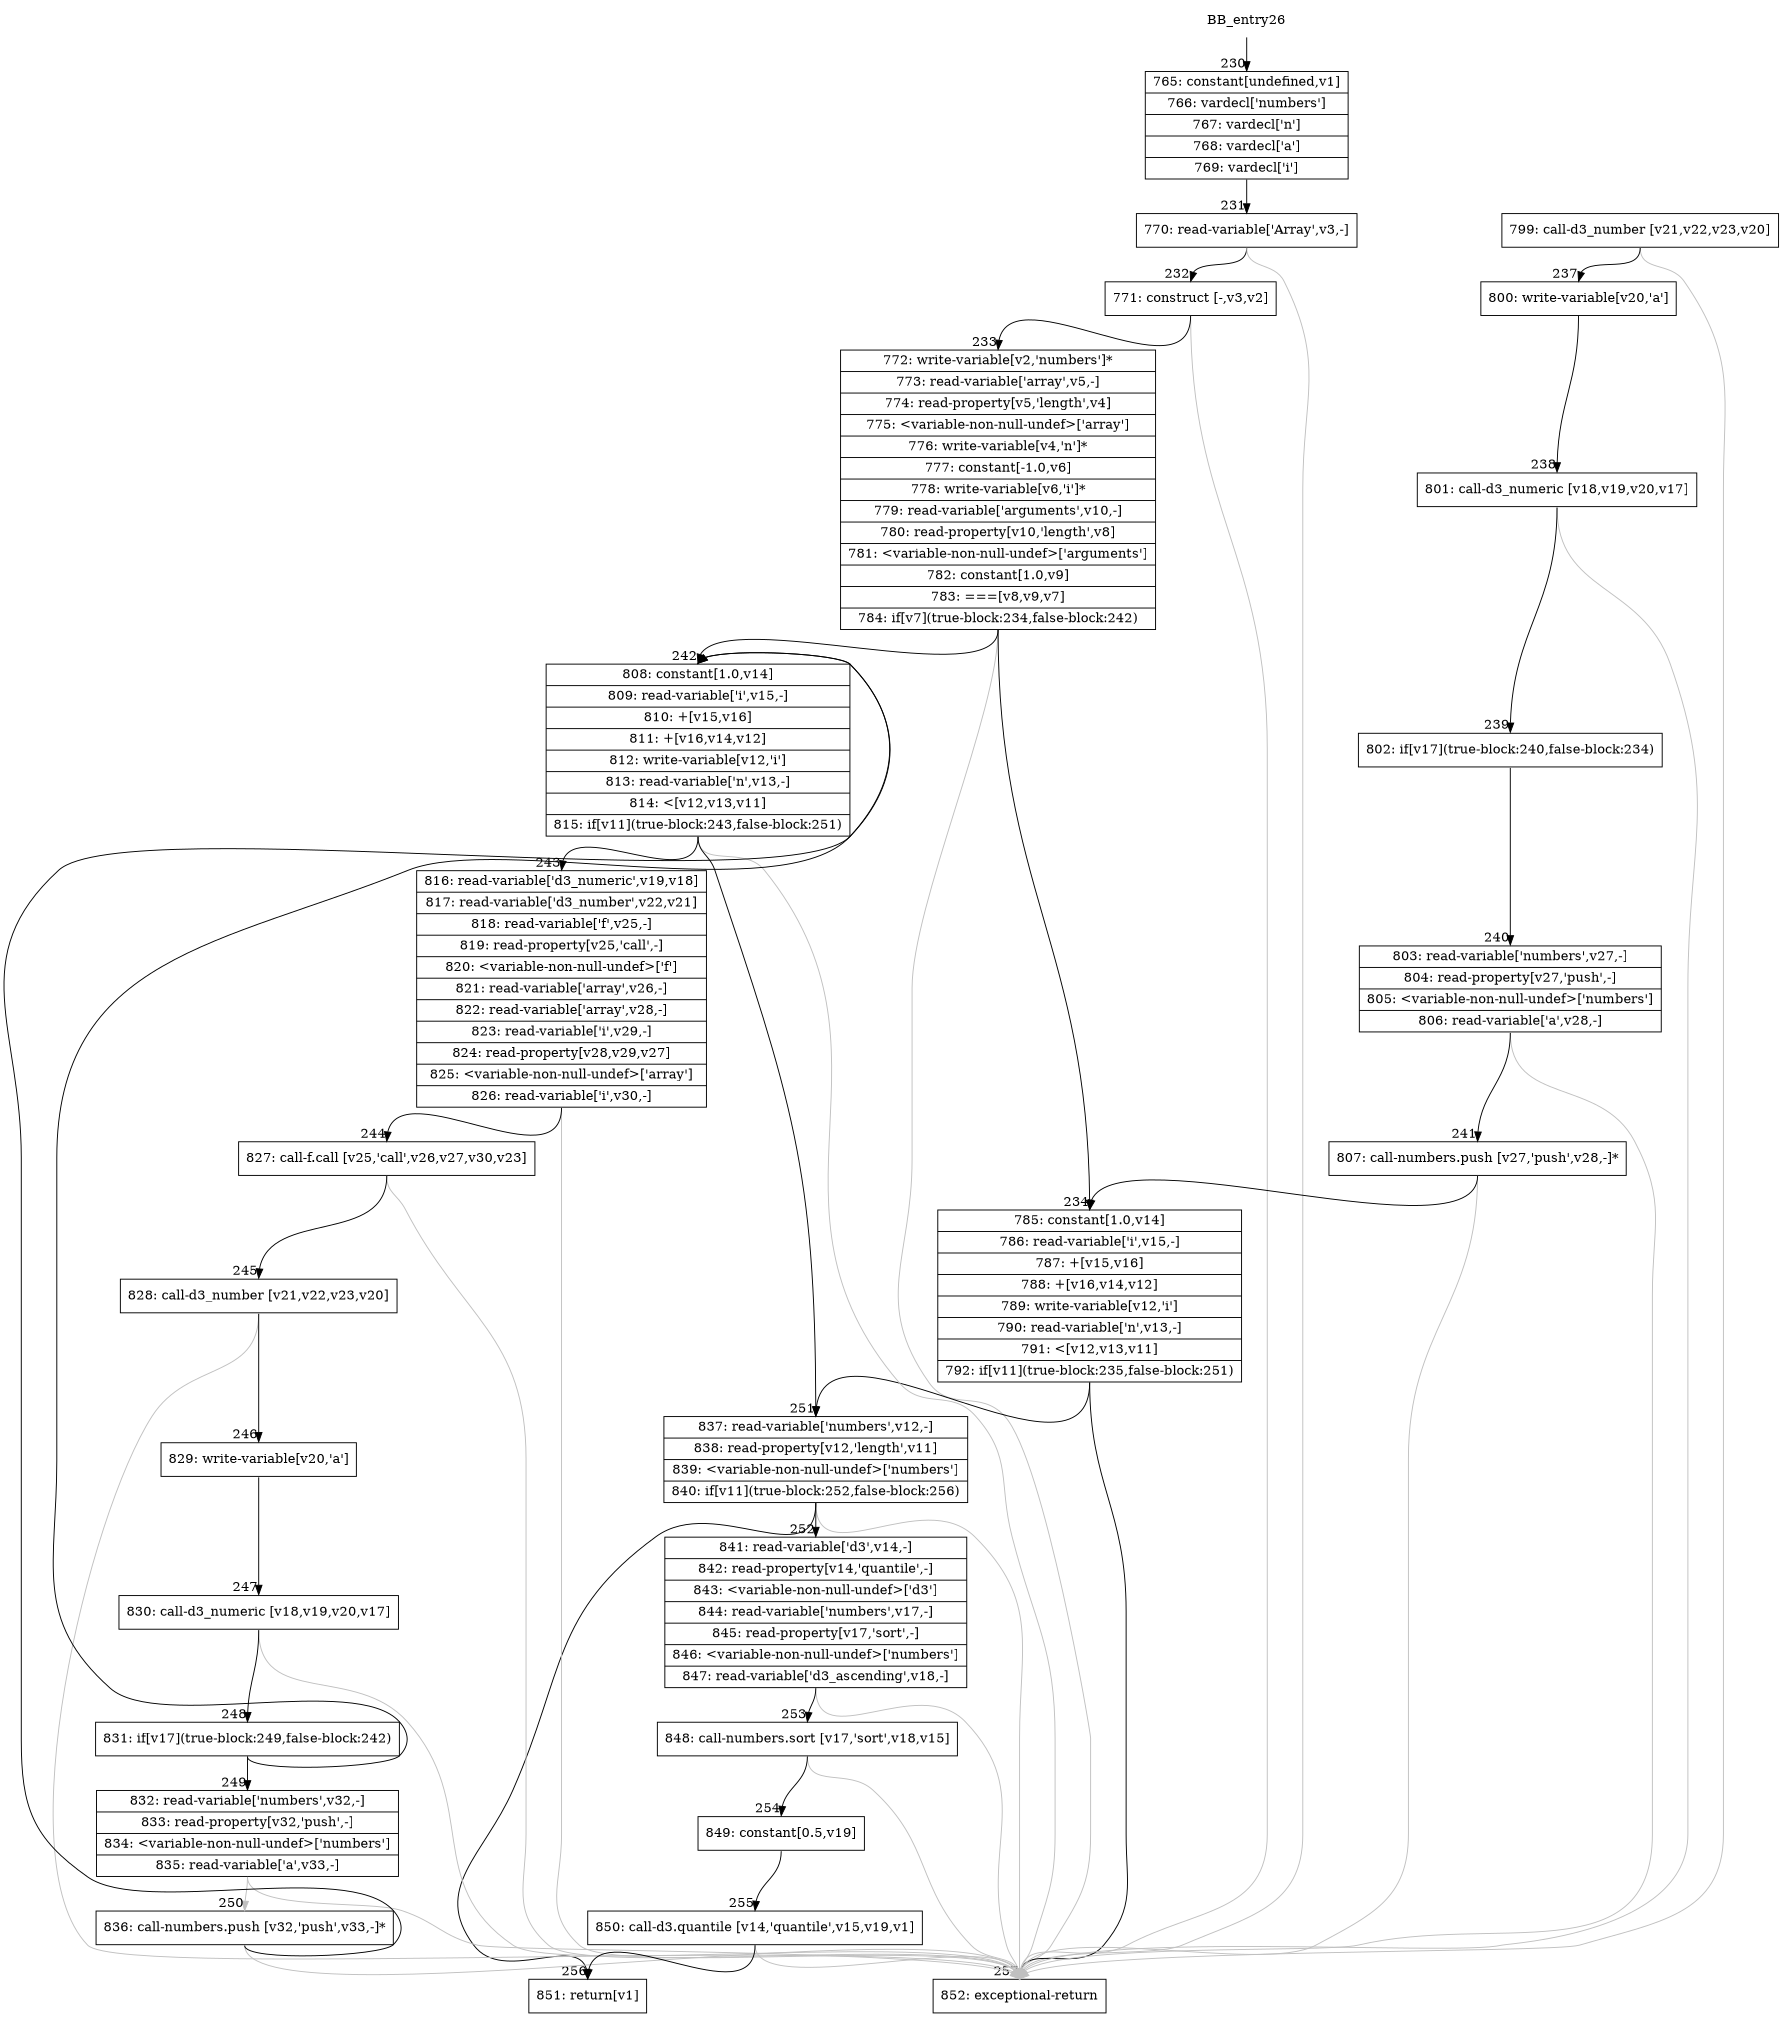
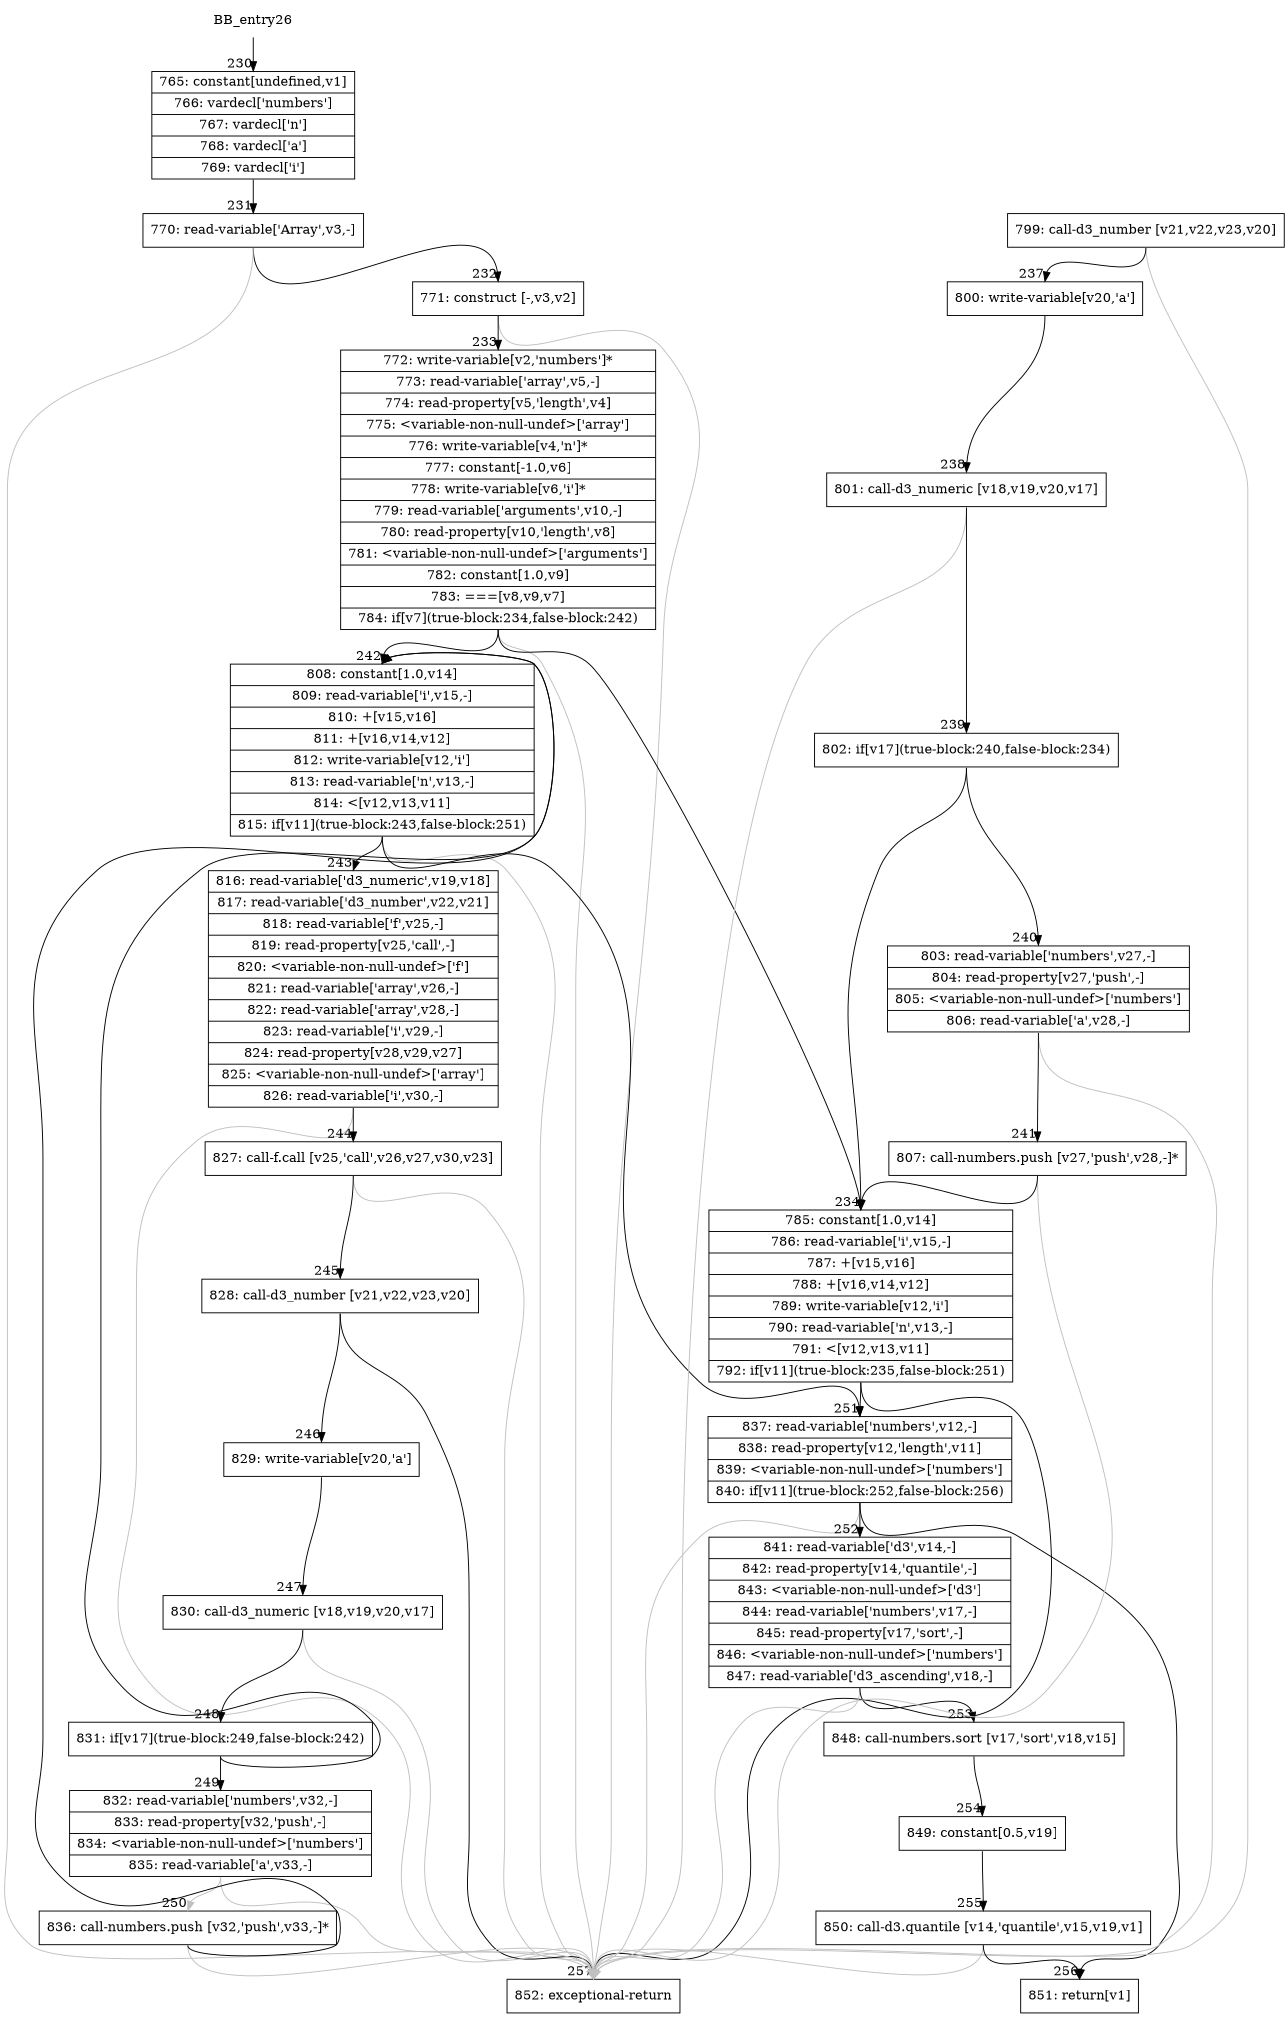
edge "802: if[v17](true-block:240,false-block:234)" -> "785: constant[1.0,v14]": added
edge "848: call-numbers.sort [v17,'sort',v18,v15]" -> "852: exceptional-return": removed
edge "828: call-d3_number [v21,v22,v23,v20]" -> "852: exceptional-return": color gray -> black
